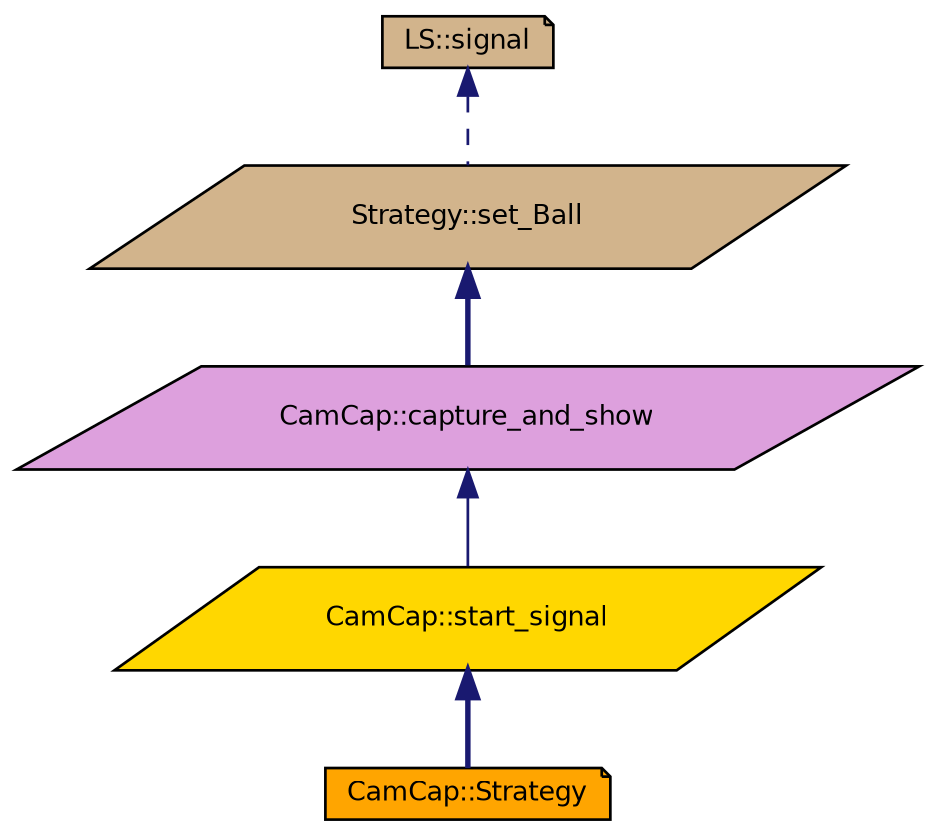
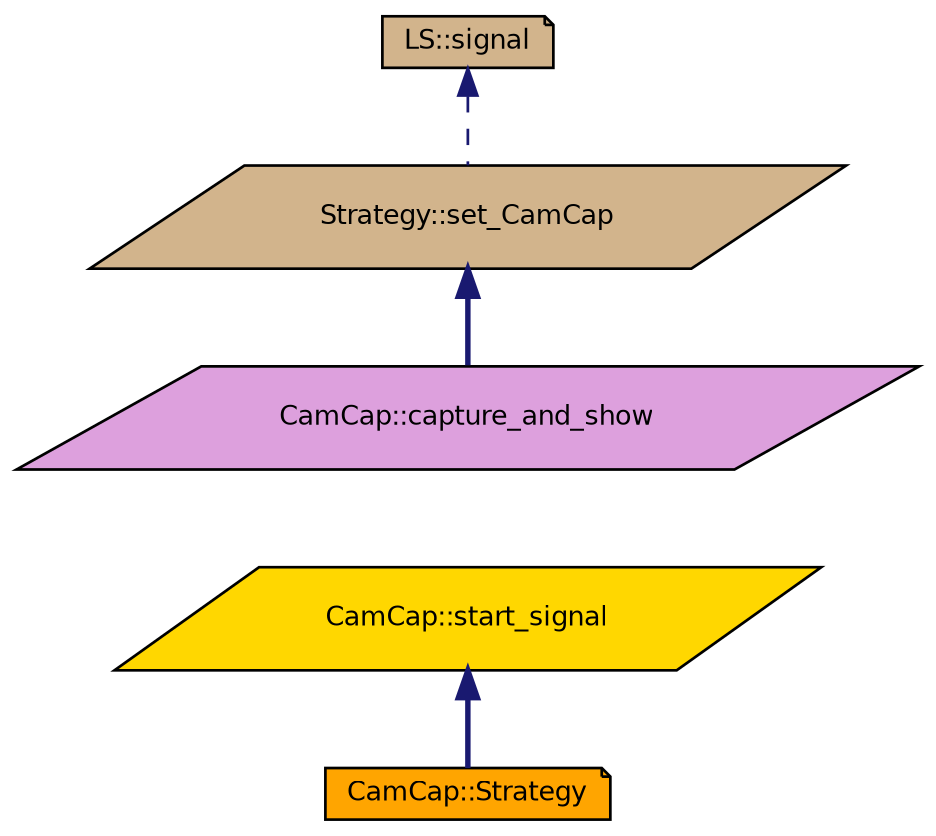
node "Strategy::set_Ball": label "Strategy::set_Ball" -> "Strategy::set_CamCap"
edge "CamCap::start_signal" -> "CamCap::capture_and_show": removed
